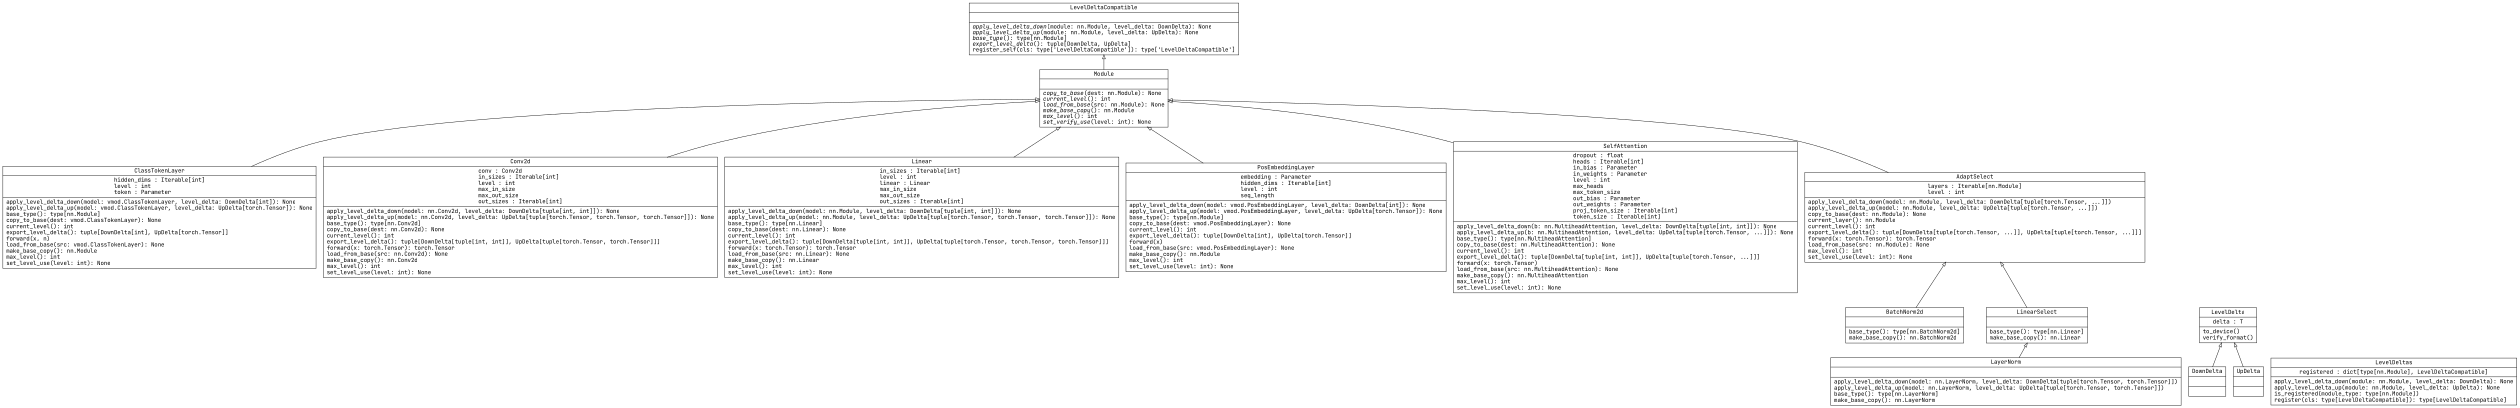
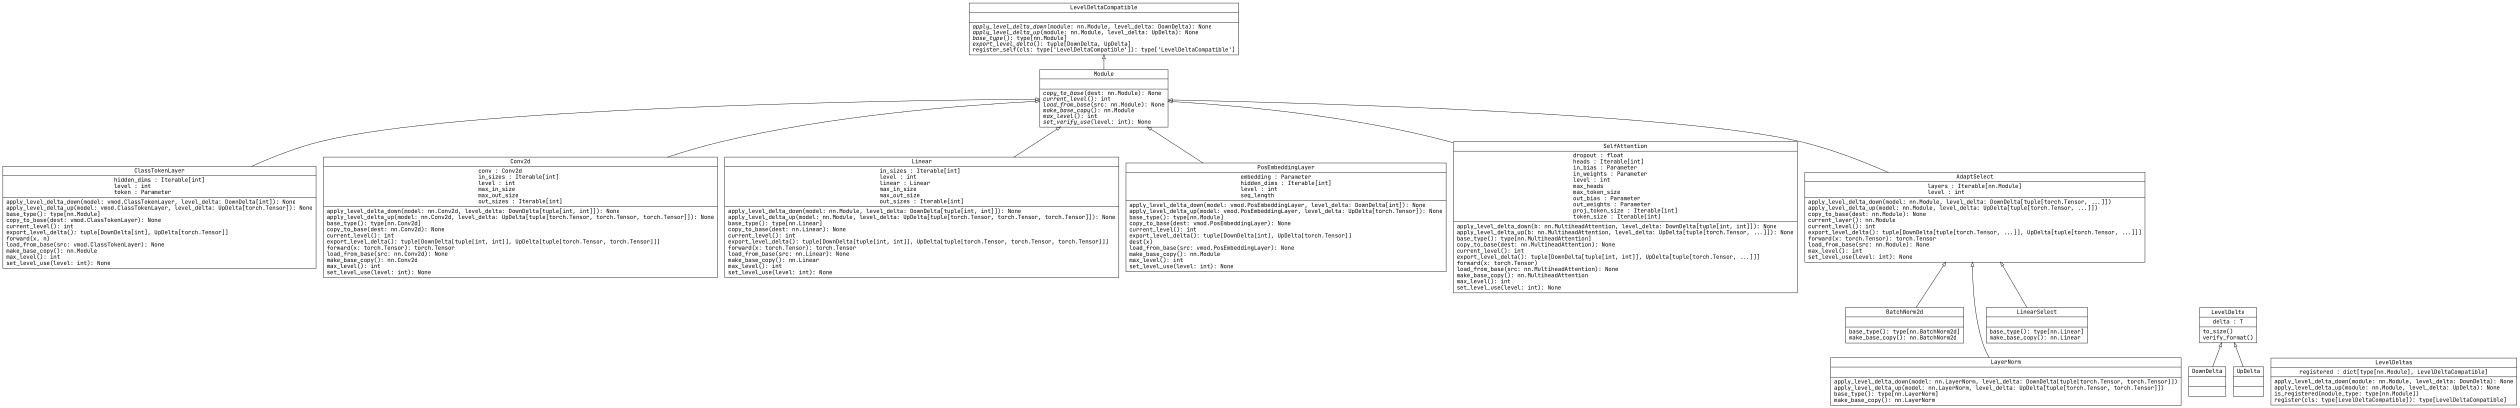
node "PosEmbeddingLayer": text "forward(x)" -> "dest(x)"
node "LevelDelta": text "to_device()" -> "to_size()"
edge "LayerNorm" -> "LinearSelect": now "LayerNorm" -> "AdaptSelect"
